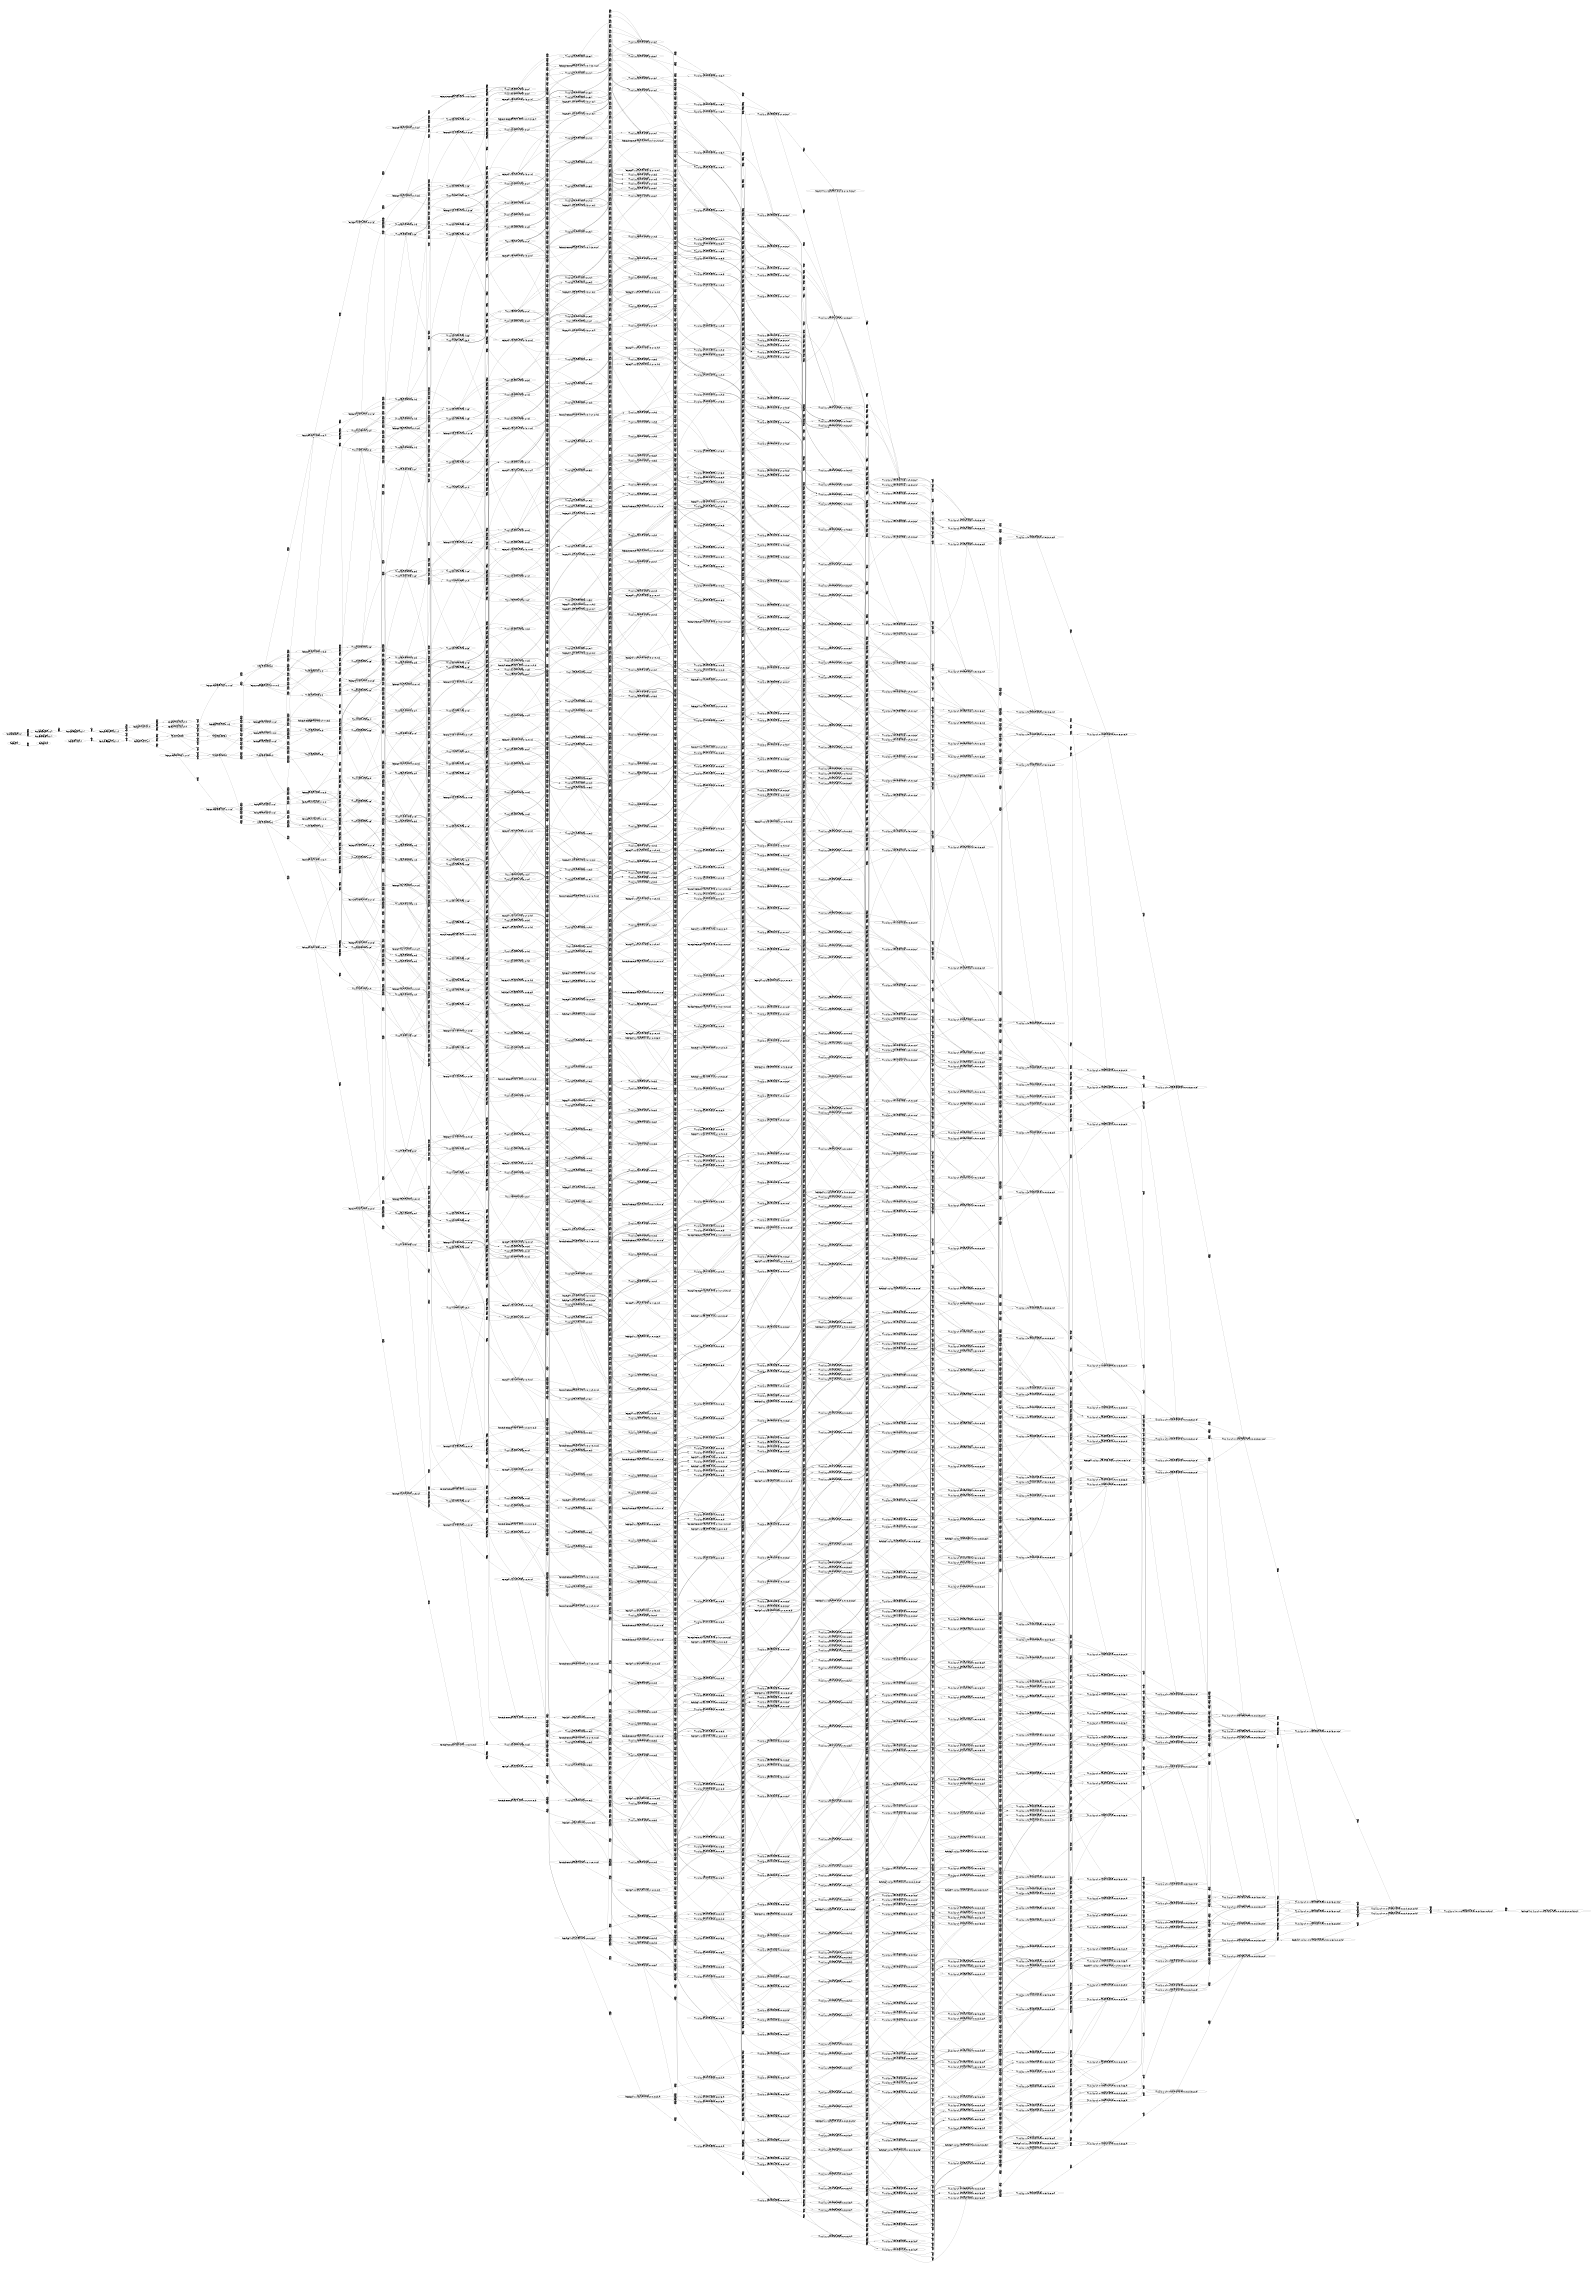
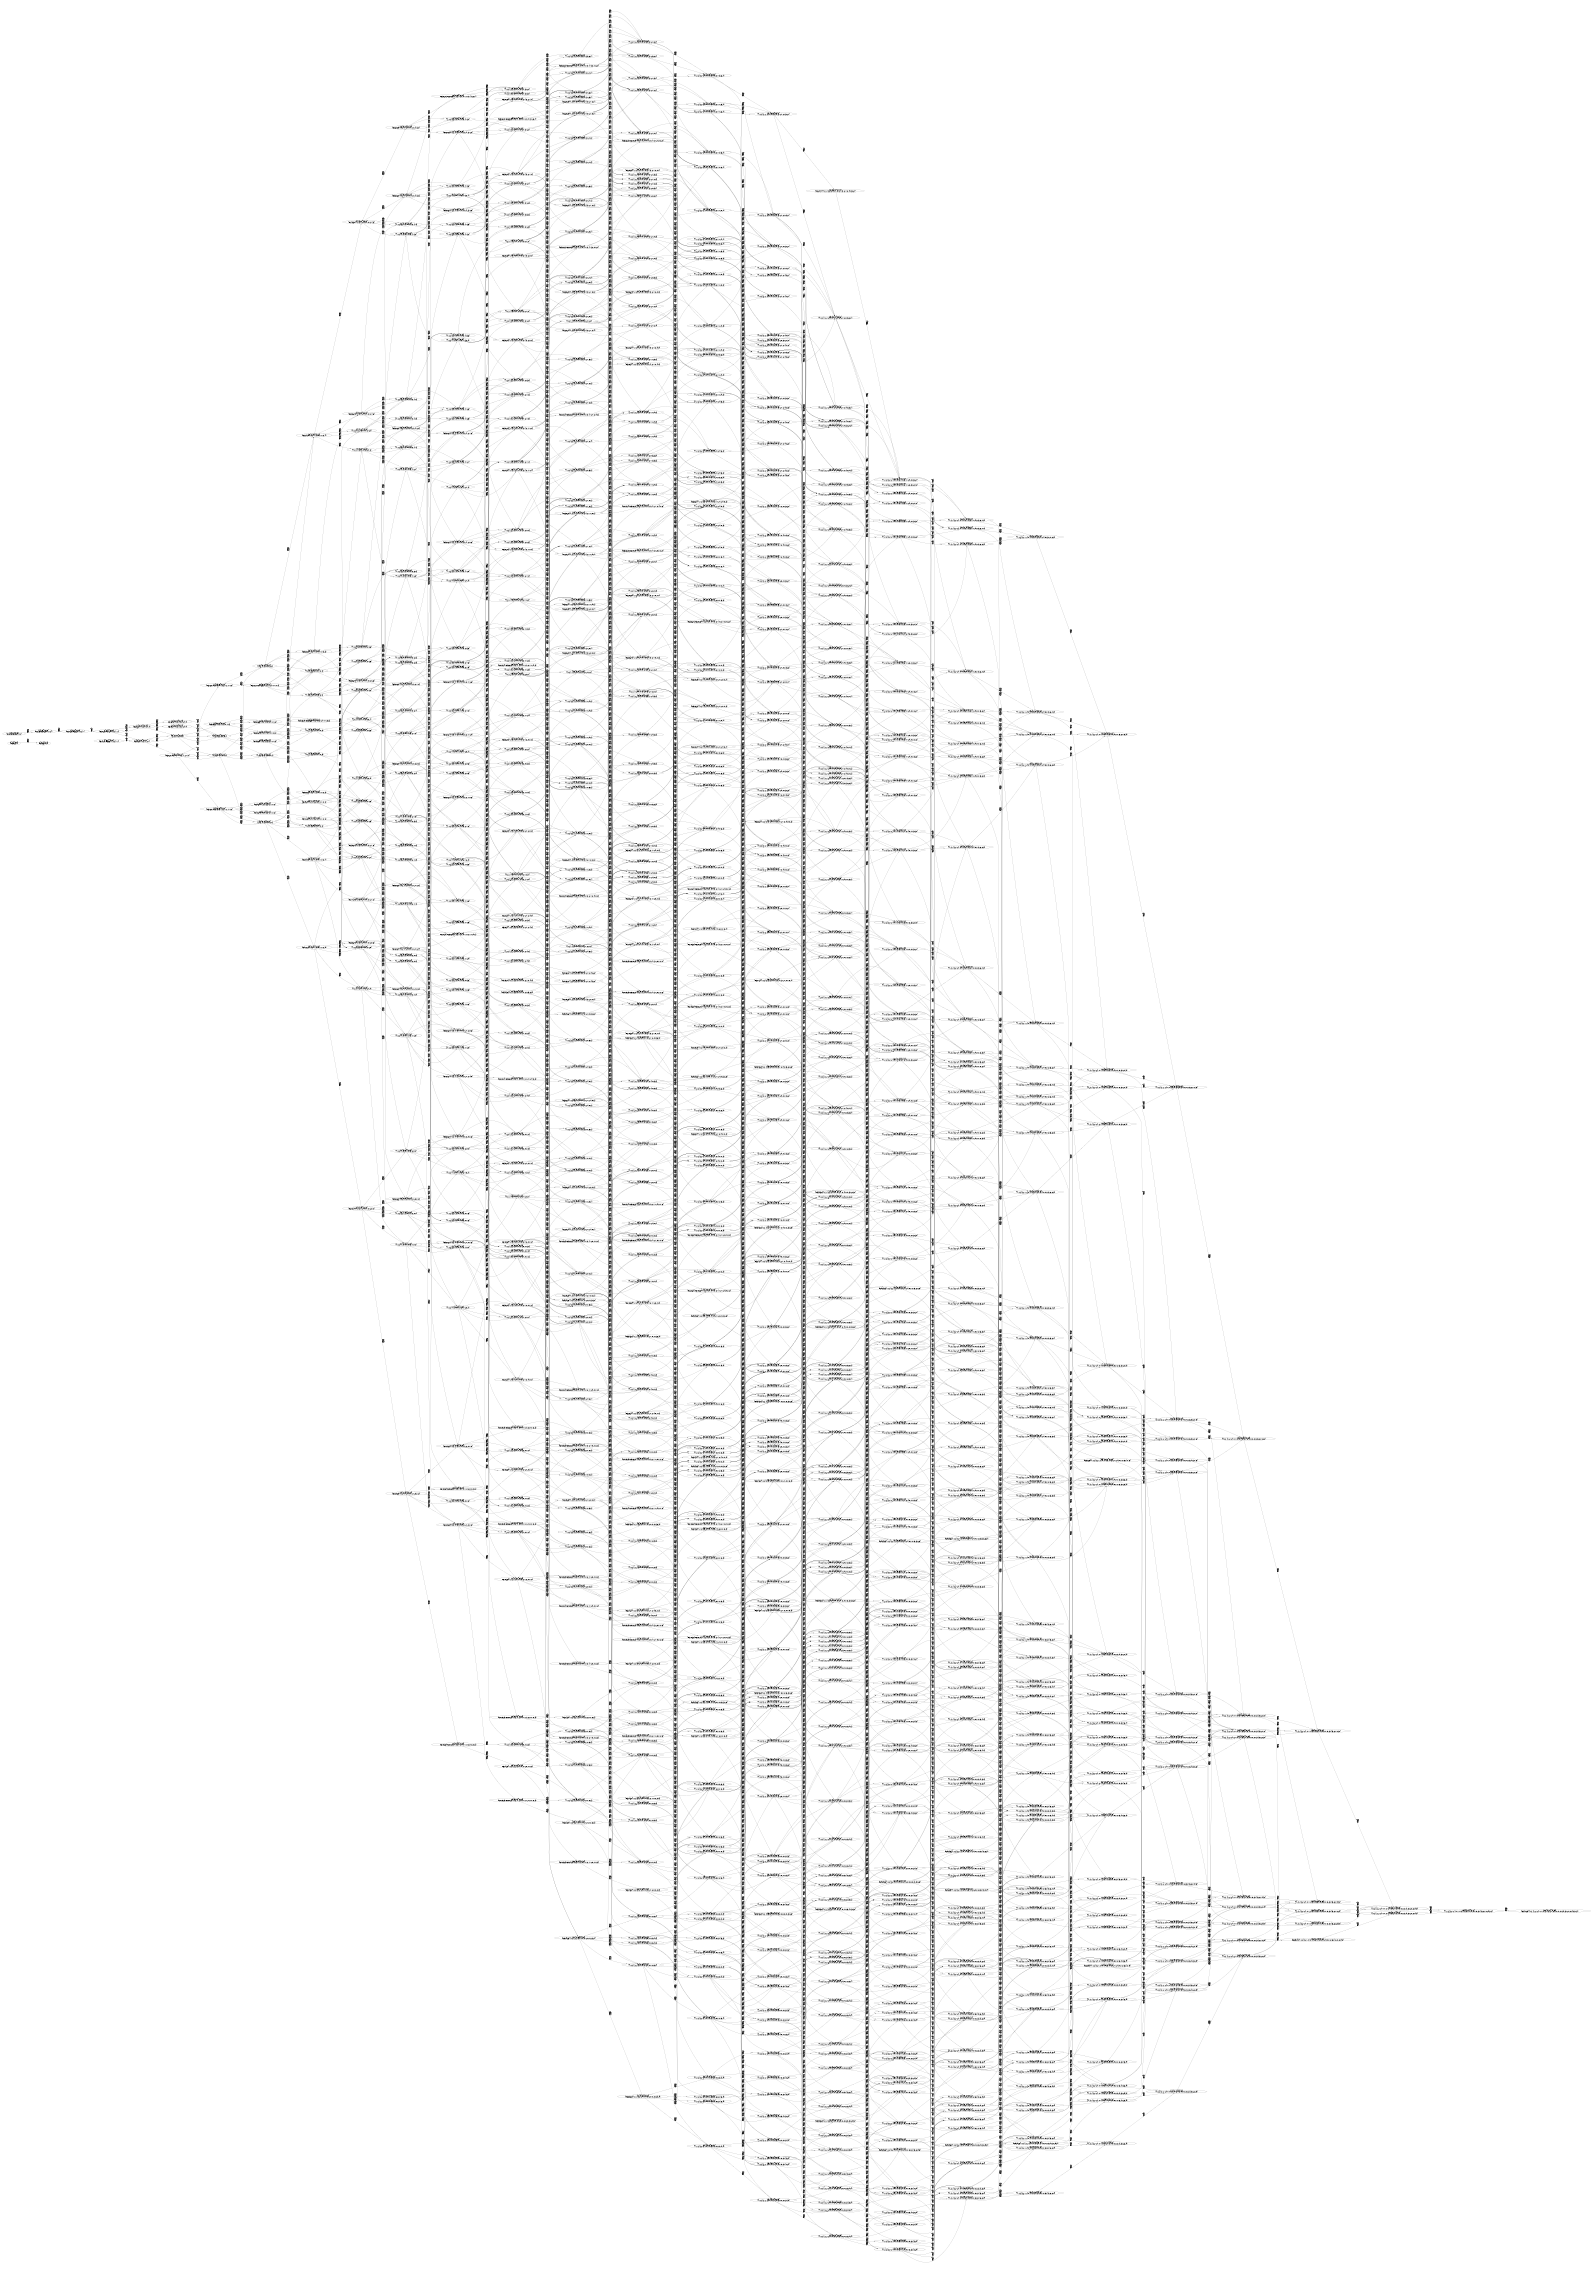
node "S5: [67, 85] [67, 85] {T0J1:67-85, T0J10:67-85}{1, 2, 3, 11}": removed
node "S7: [67, 85] [143, 181] {T0J3:143-181}{1, 2, 3, 4, 11}": removed
edge "S2: [20, 26] [67, 85] {T0J1:67-85}{1, 2}" -> "S1: [0, 0] [20, 26] {T0J0:20-26}{1}": reversed
